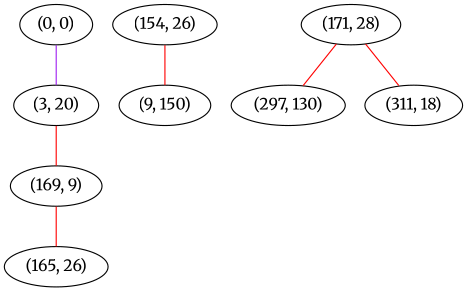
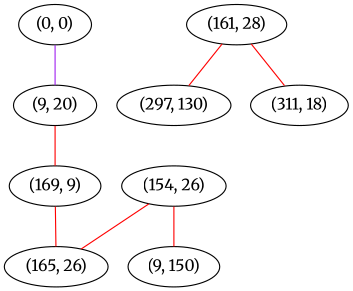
node "(171, 28)": label "(171, 28)" -> "(161, 28)"
node "(3, 20)": label "(3, 20)" -> "(9, 20)"
edge "(154, 26)" -- "(165, 26)": added
